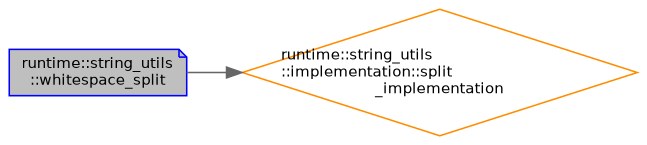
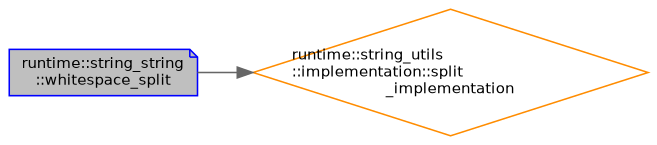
node "runtime::string_utils ::whitespace_split": label "runtime::string_utils ::whitespace_split" -> "runtime::string_string ::whitespace_split"
